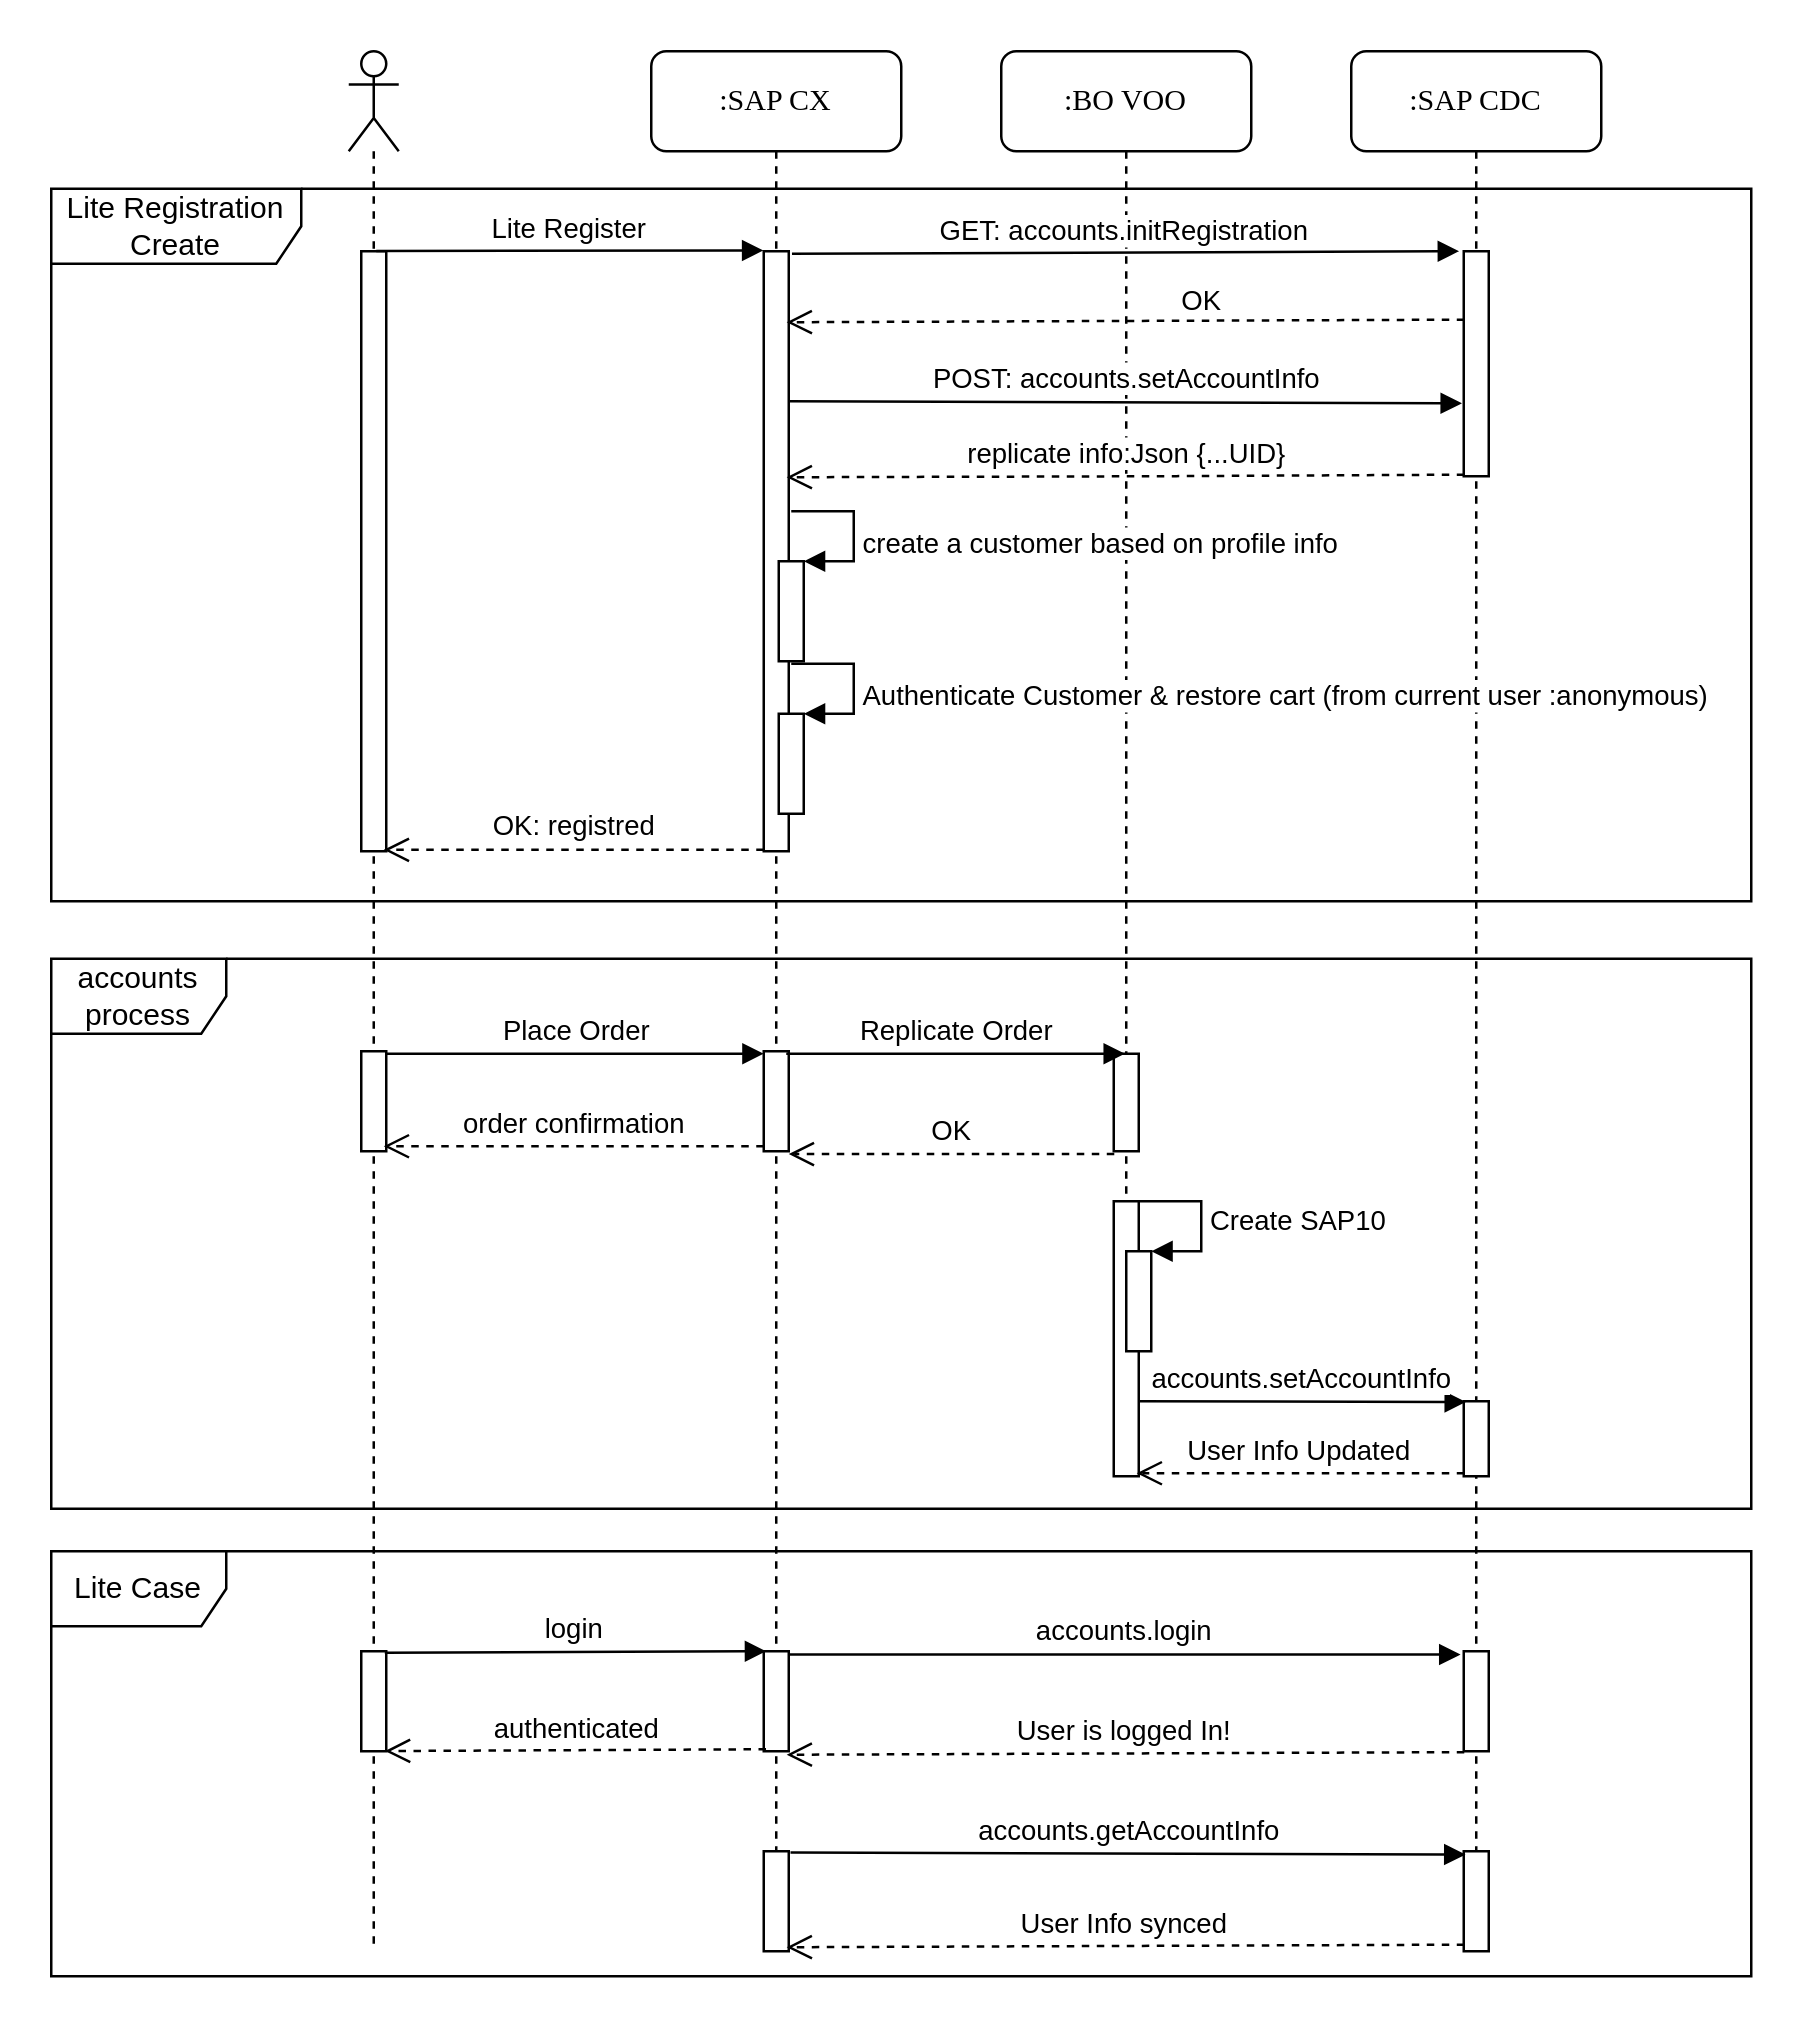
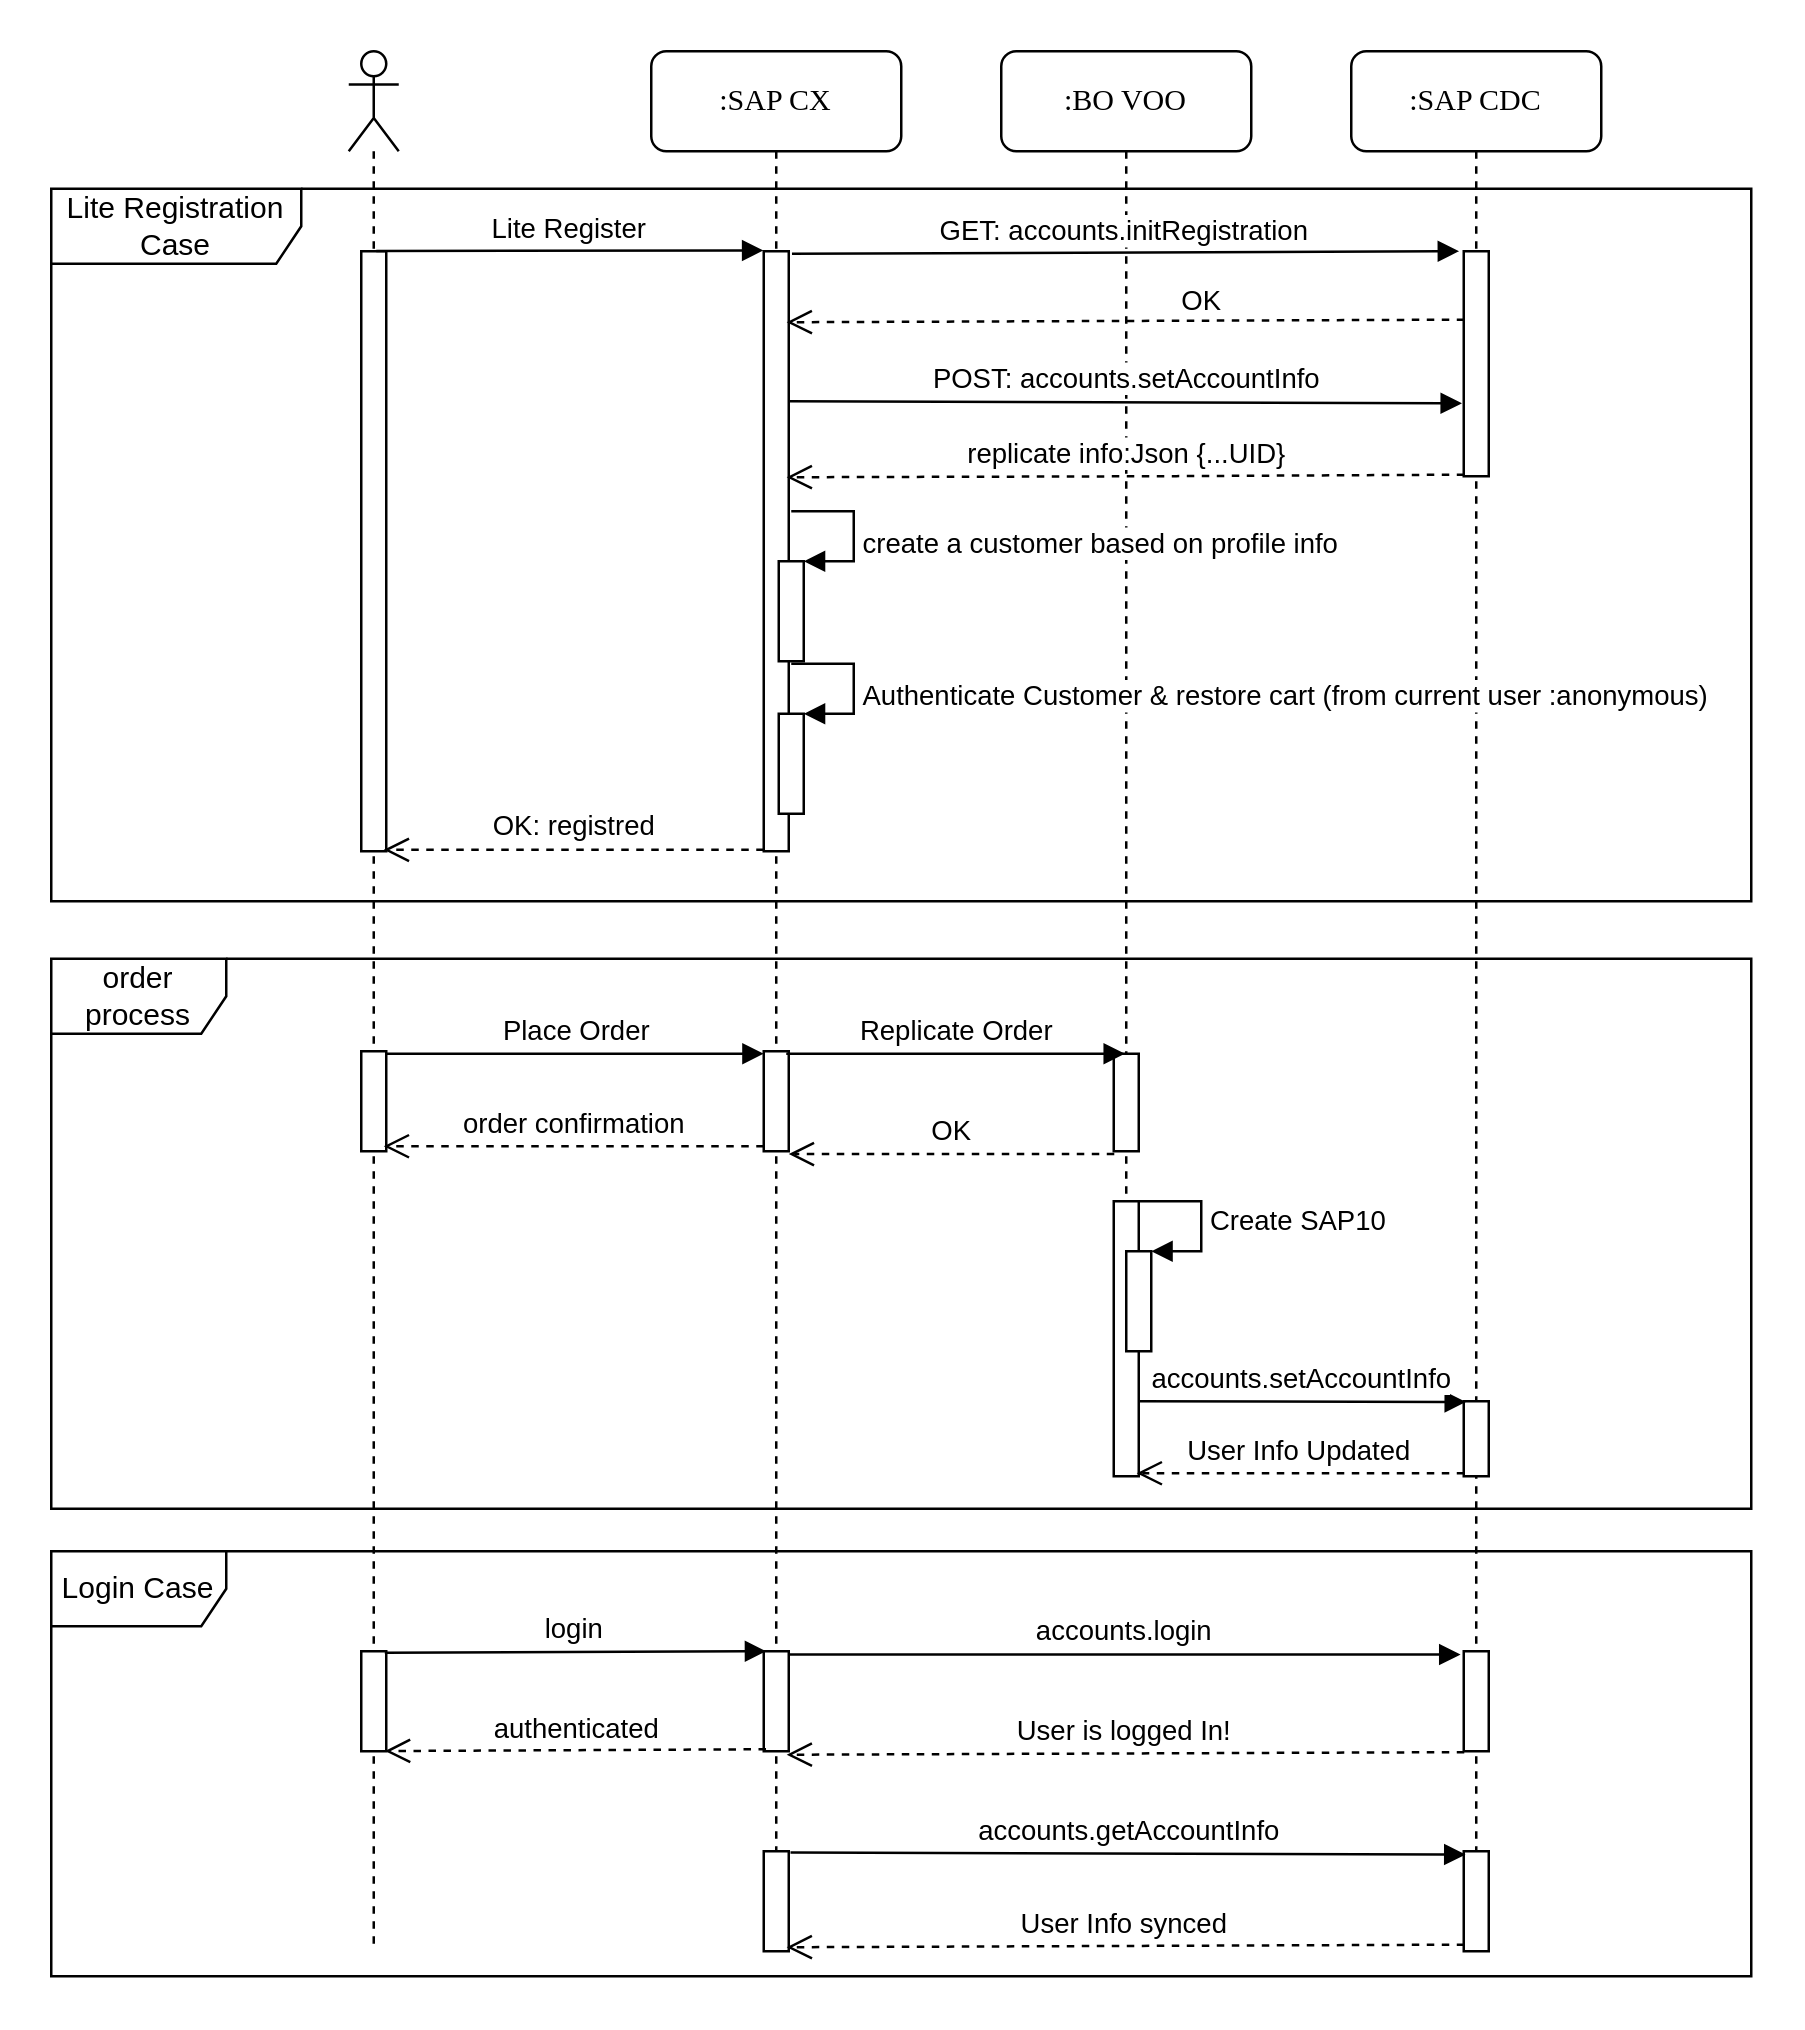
node "Lite Registration Create": label "Lite Registration Create" -> "Lite Registration Case"
node "accounts process": label "accounts process" -> "order process"
node "Lite Case": label "Lite Case" -> "Login Case"
